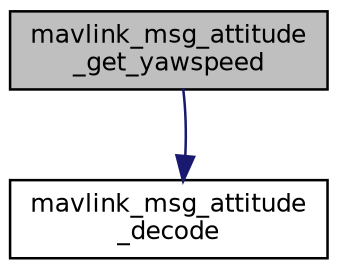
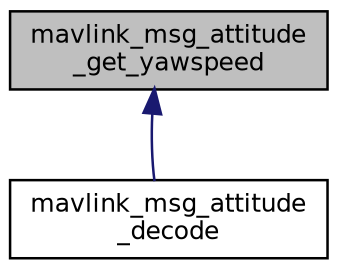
edge "mavlink_msg_attitude _get_yawspeed" -> "mavlink_msg_attitude _decode": reversed
